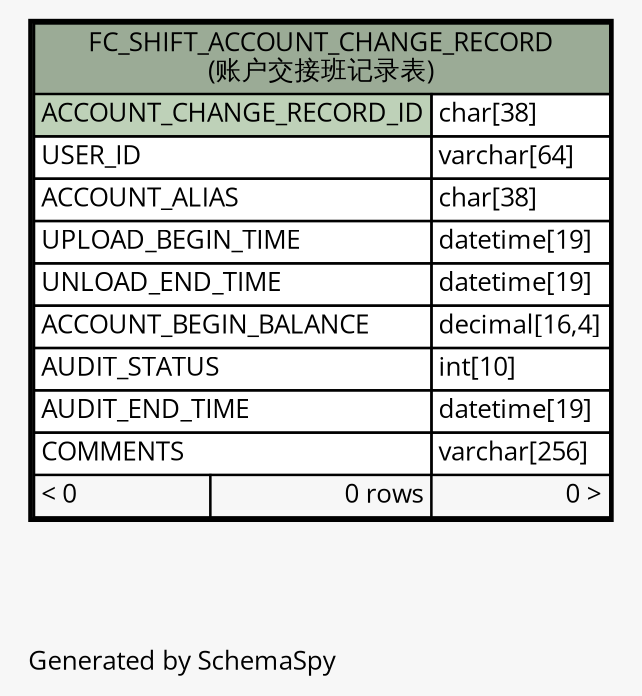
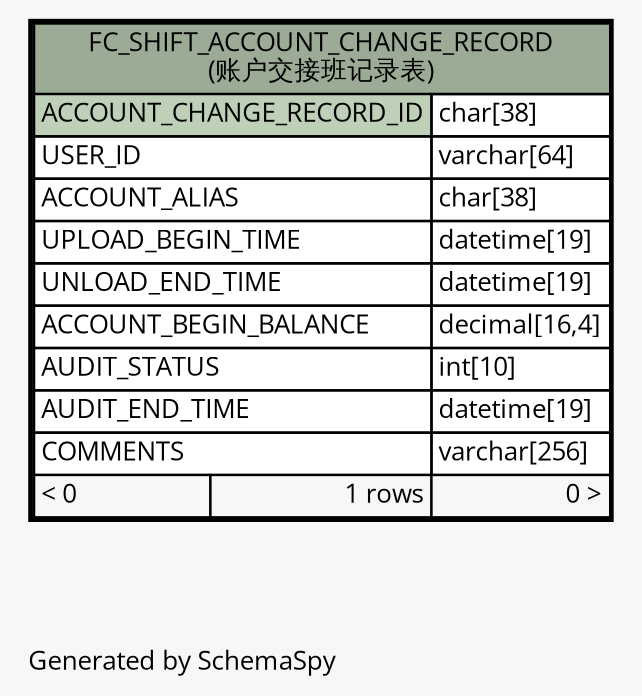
node "FC_SHIFT_ACCOUNT_CHANGE_RECORD": text "0 rows" -> "1 rows"
